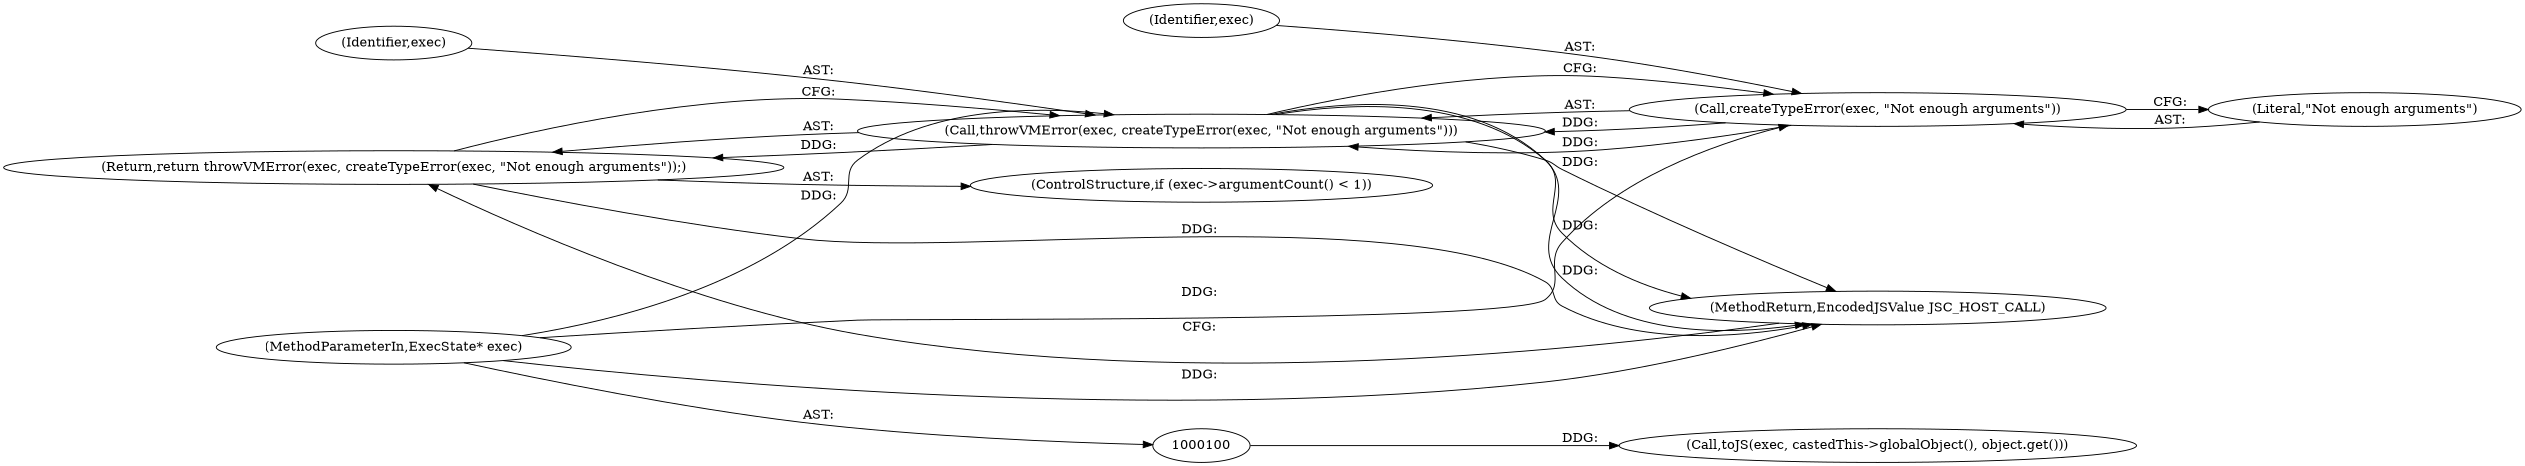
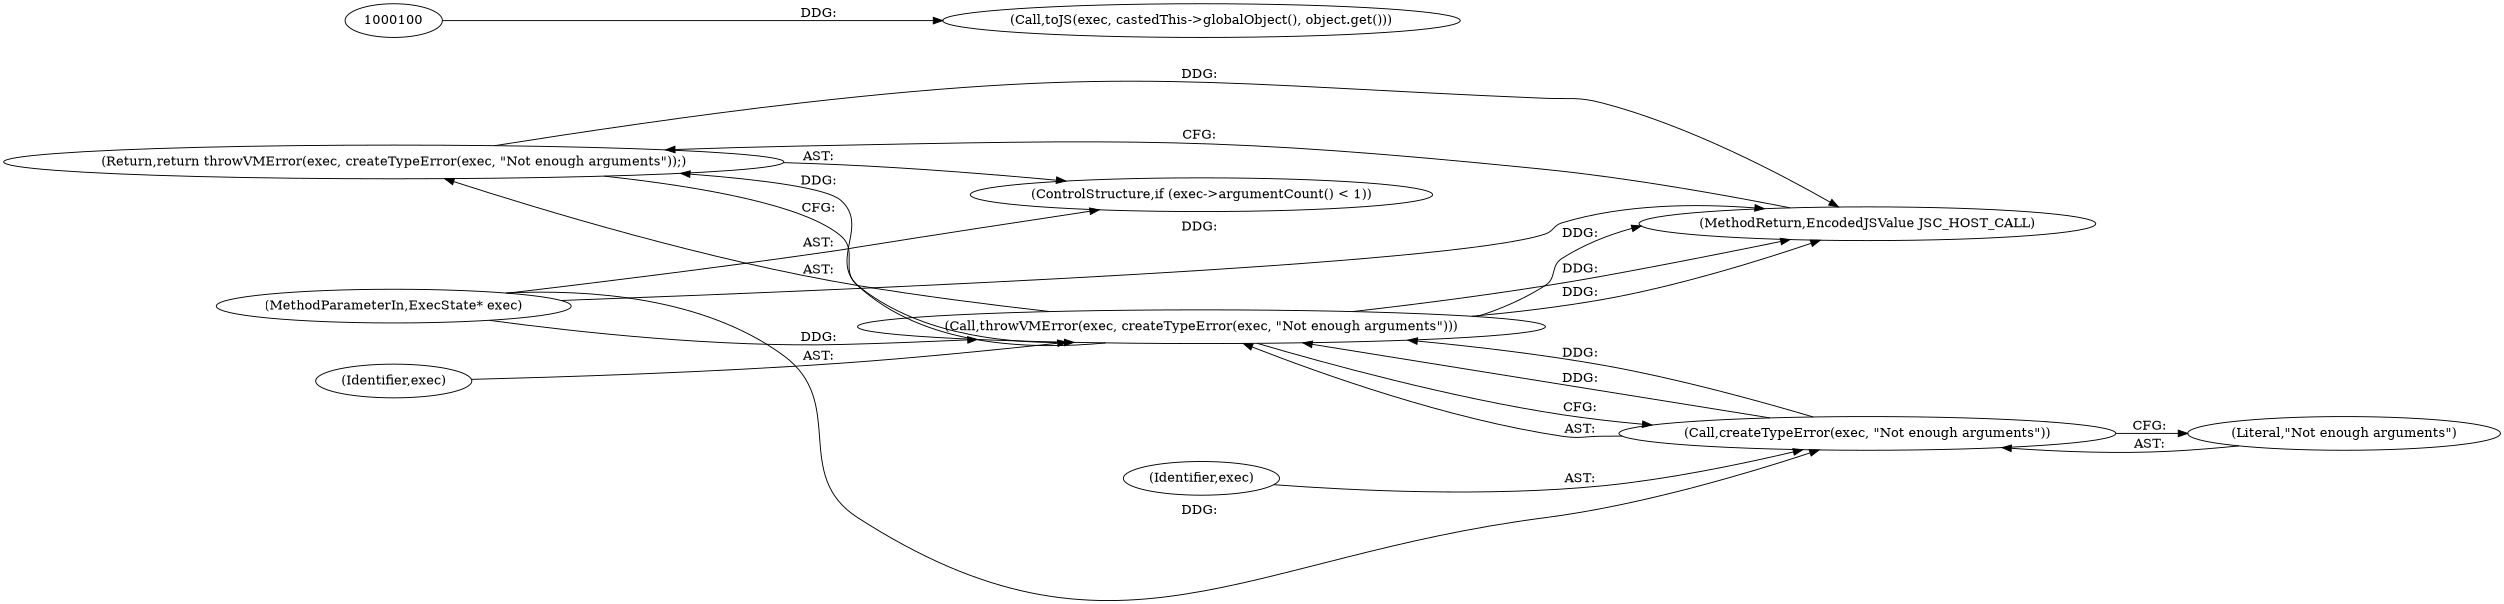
edge "(MethodParameterIn,ExecState* exec)" -> "1000100": now "(MethodParameterIn,ExecState* exec)" -> "(ControlStructure,if (exec->argumentCount() < 1))"
